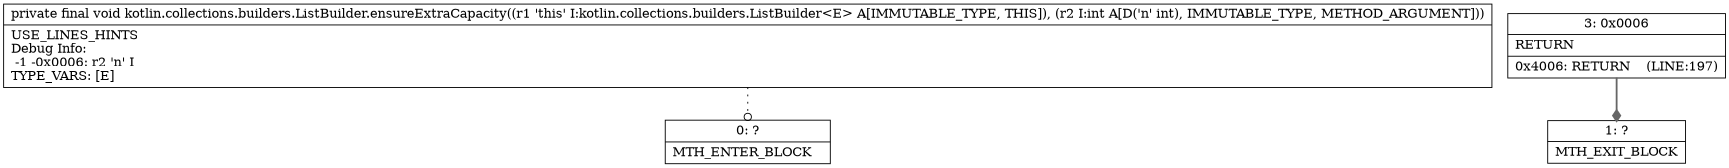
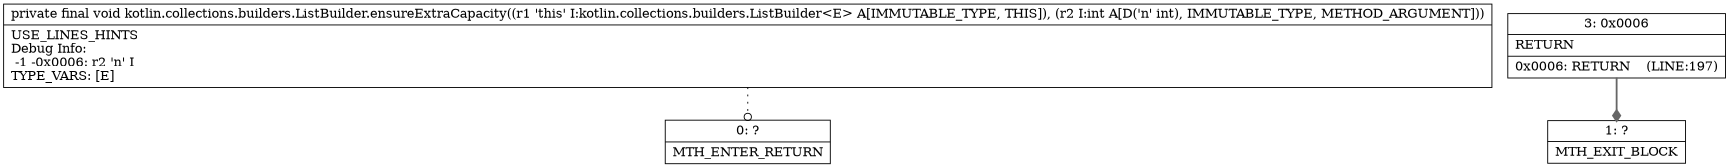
node "3: 0x0006": text "0x4006: RETURN    (LINE:197)" -> "0x0006: RETURN    (LINE:197)"
node "0: ?": text "MTH_ENTER_BLOCK" -> "MTH_ENTER_RETURN"
